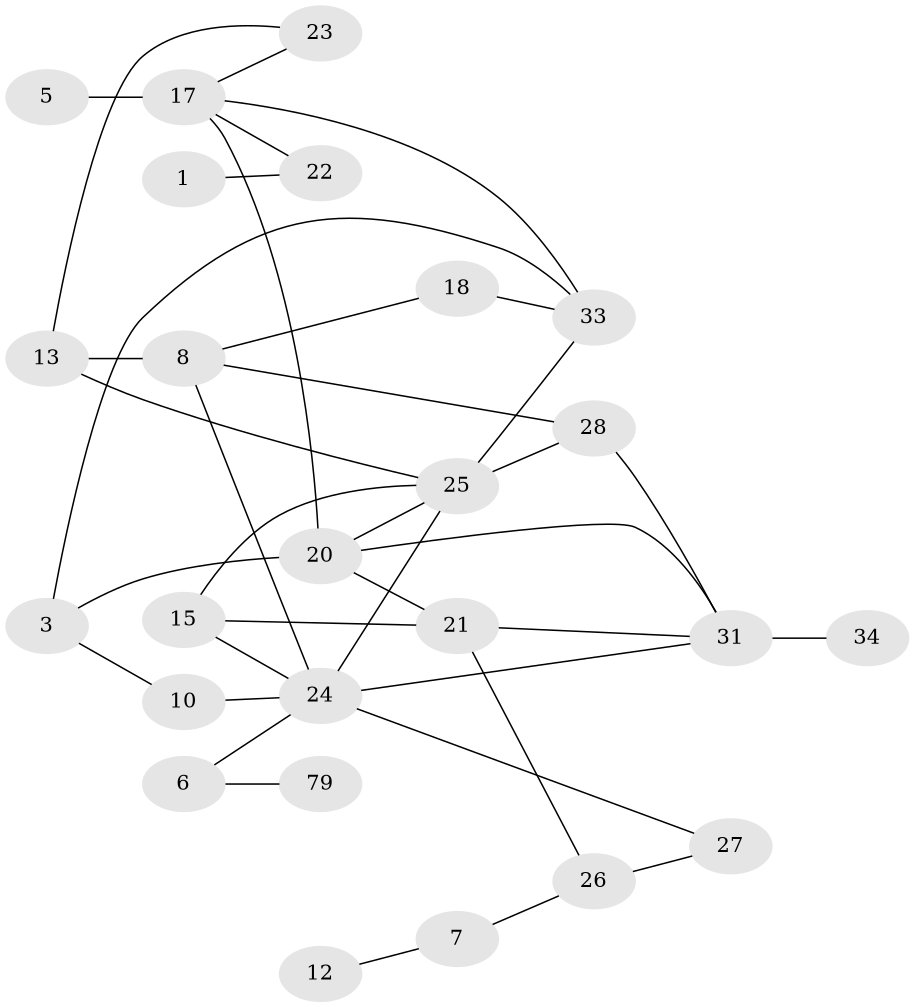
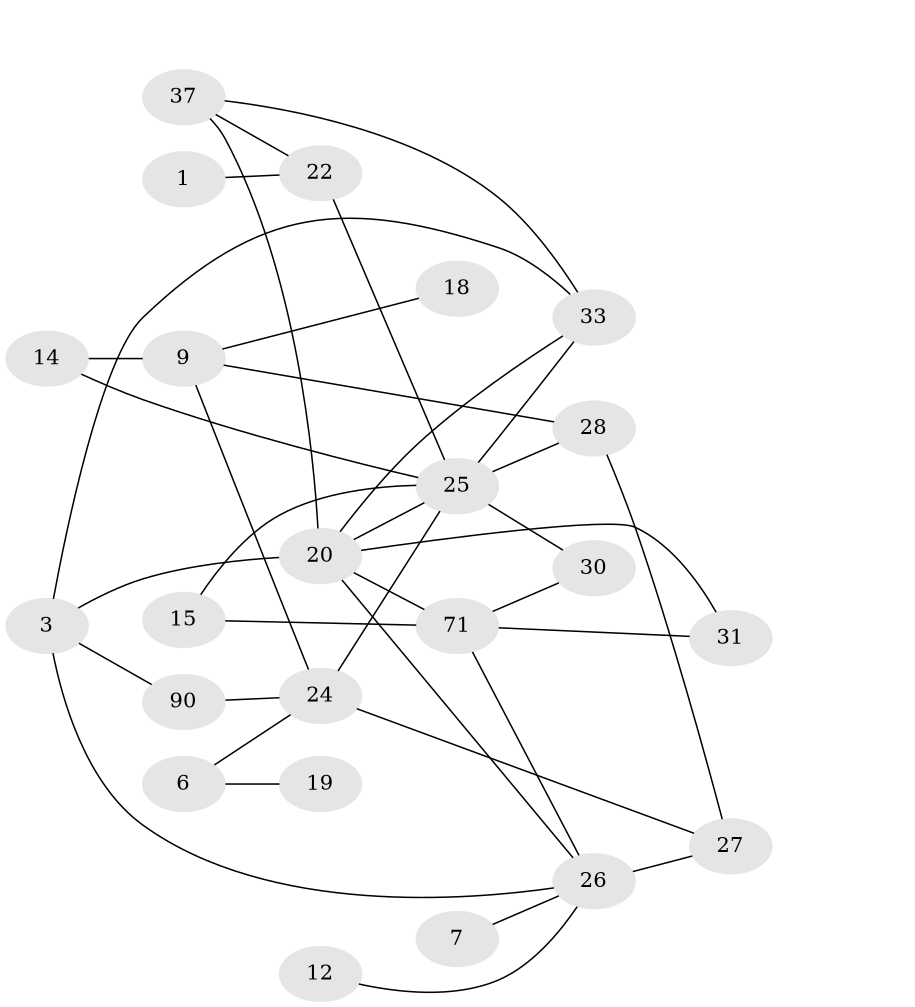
node "23": removed
node "5": removed
node "17": label "17" -> "37"
edge "18" -- "33": now "20" -- "33"
edge "22" -- "25": added
node "13": label "13" -> "14"
node "8": label "8" -> "9"
edge "28" -- "31": now "28" -- "27"
node "30": added
node "21": label "21" -> "71"
node "34": removed
edge "15" -- "24": removed
edge "31" -- "24": removed
node "10": label "10" -> "90"
edge "20" -- "26": added
node "79": label "79" -> "19"
edge "3" -- "26": added
edge "7" -- "12": now "26" -- "12"
